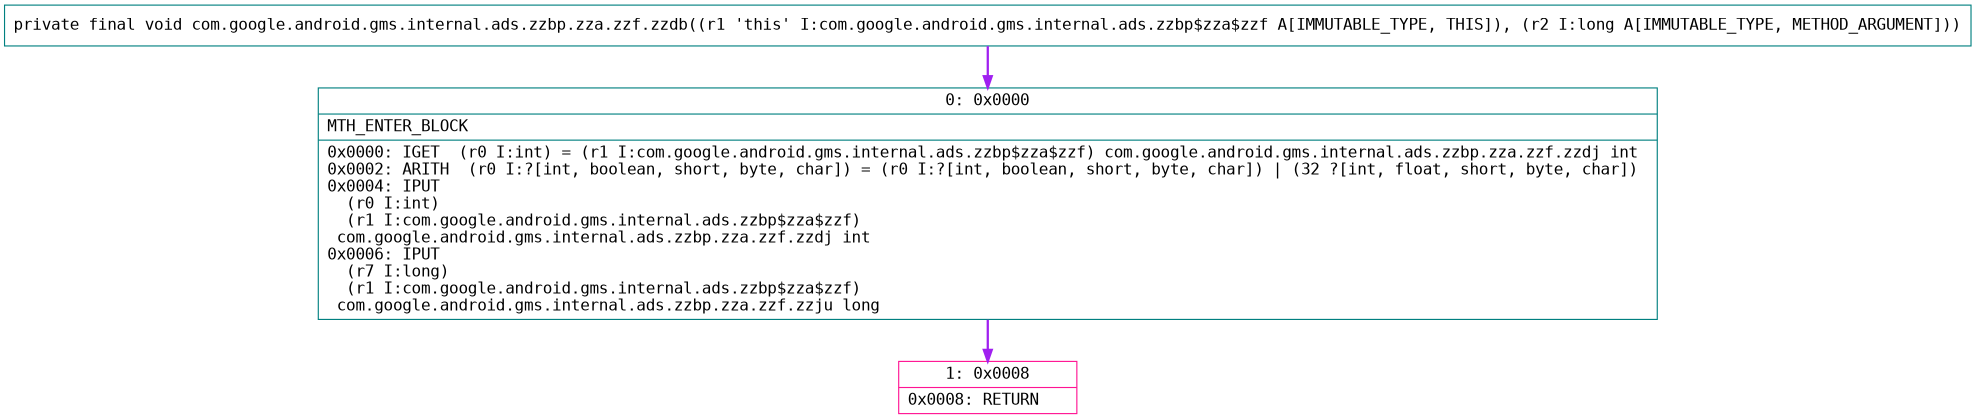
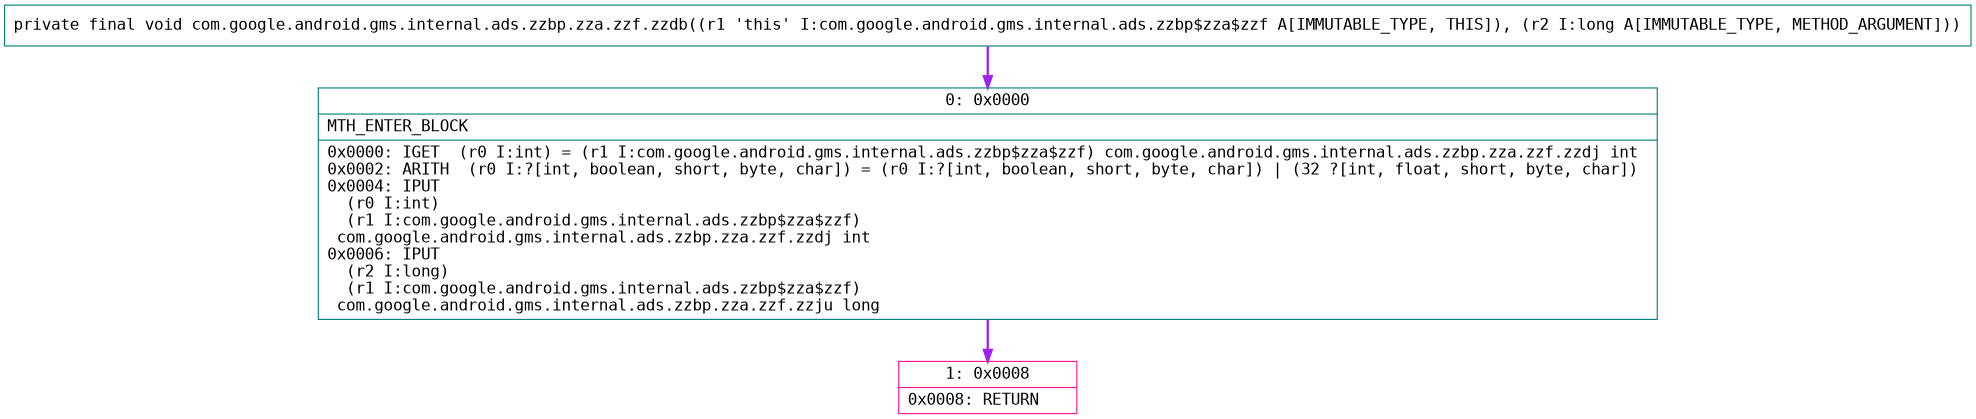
node "0: 0x0000": text "(r7 I:long)" -> "(r2 I:long)"
